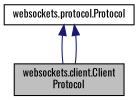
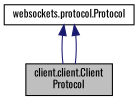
node "websockets.client.Client Protocol": label "websockets.client.Client Protocol" -> "client.client.Client Protocol"
